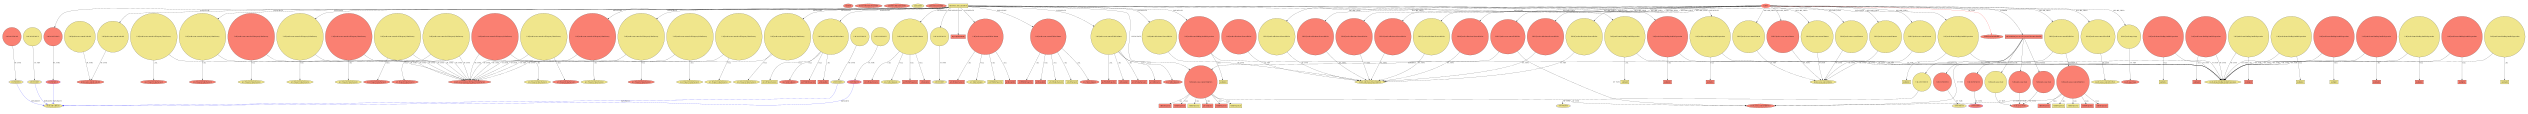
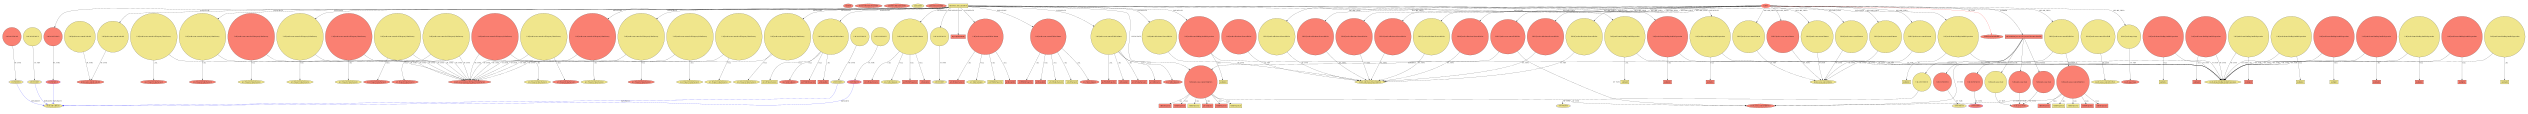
edge "CLIENT" -> "FIELD:javafx.scene.control.TextField": removed, label "DECLARE_FIELD"
